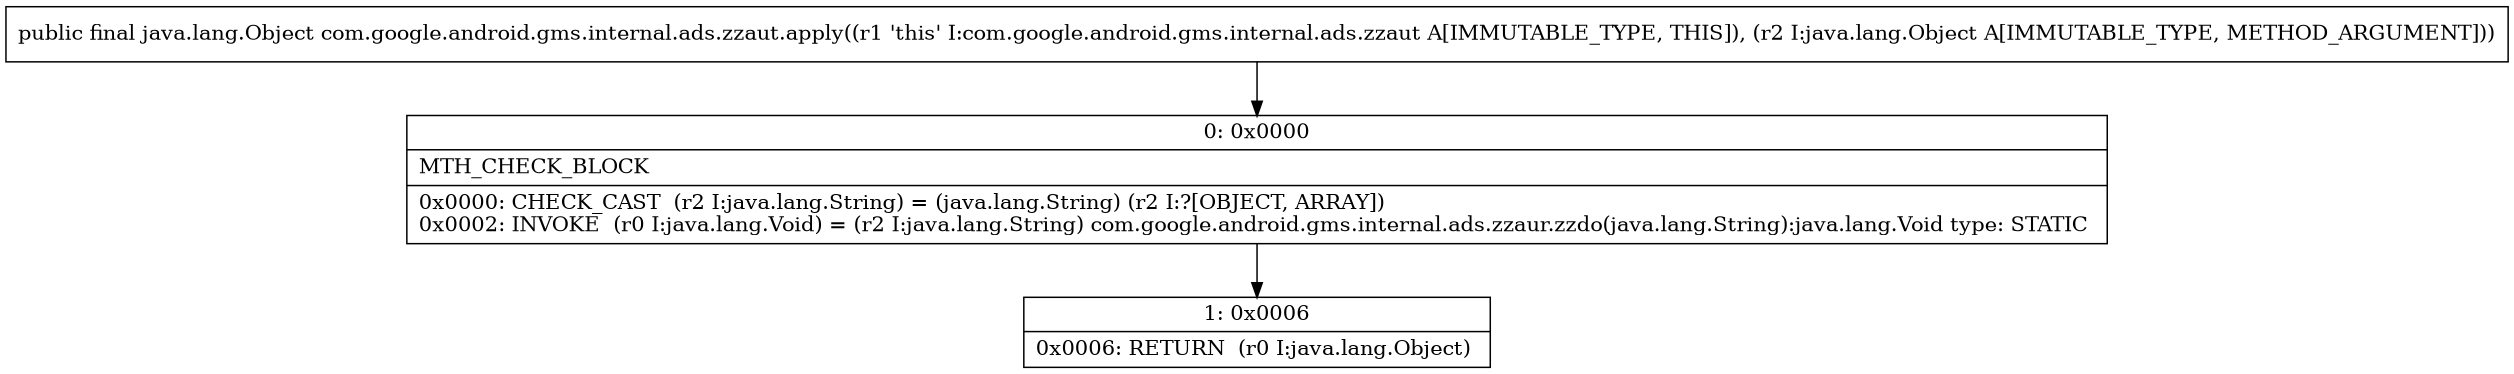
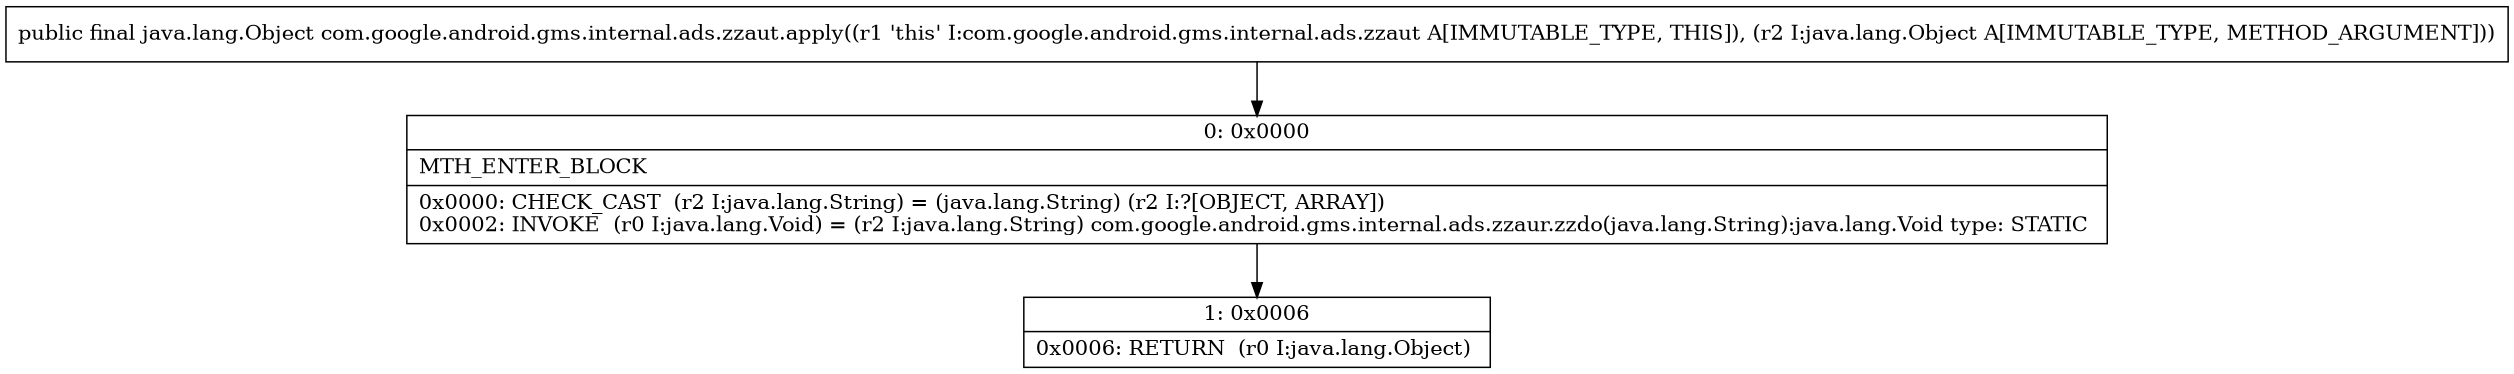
node "0: 0x0000": text "MTH_CHECK_BLOCK" -> "MTH_ENTER_BLOCK"
